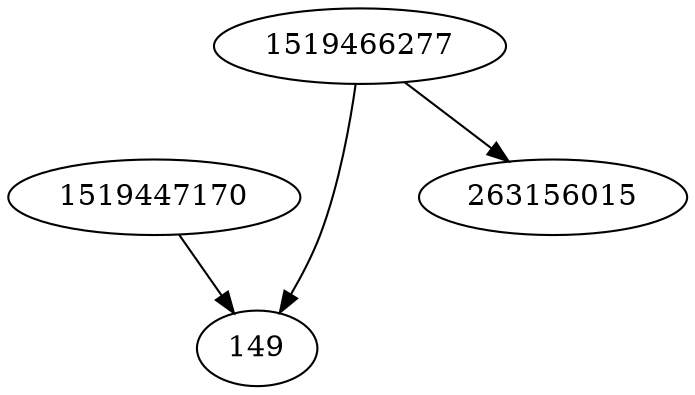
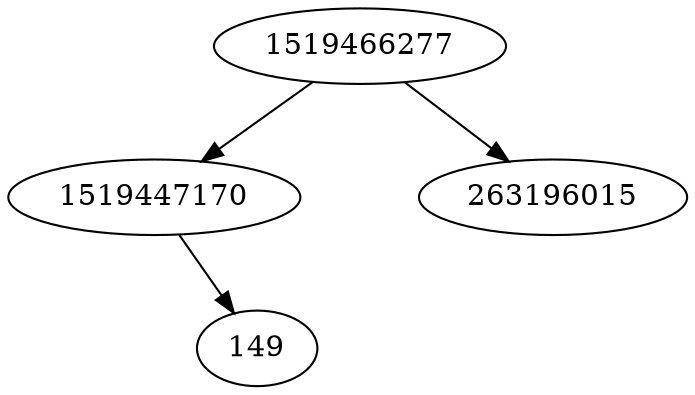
edge "1519466277" -> "149": now "1519466277" -> "1519447170"
node "263156015": label "263156015" -> "263196015"
